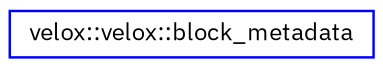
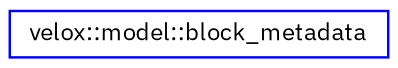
node "velox::velox::block_metadata": label "velox::velox::block_metadata" -> "velox::model::block_metadata"
